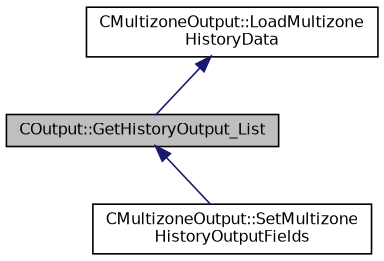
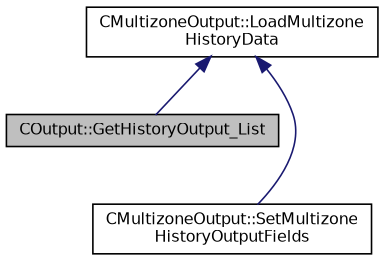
edge "CMultizoneOutput::SetMultizone HistoryOutputFields" -> "COutput::GetHistoryOutput_List": now "CMultizoneOutput::SetMultizone HistoryOutputFields" -> "CMultizoneOutput::LoadMultizone HistoryData"
